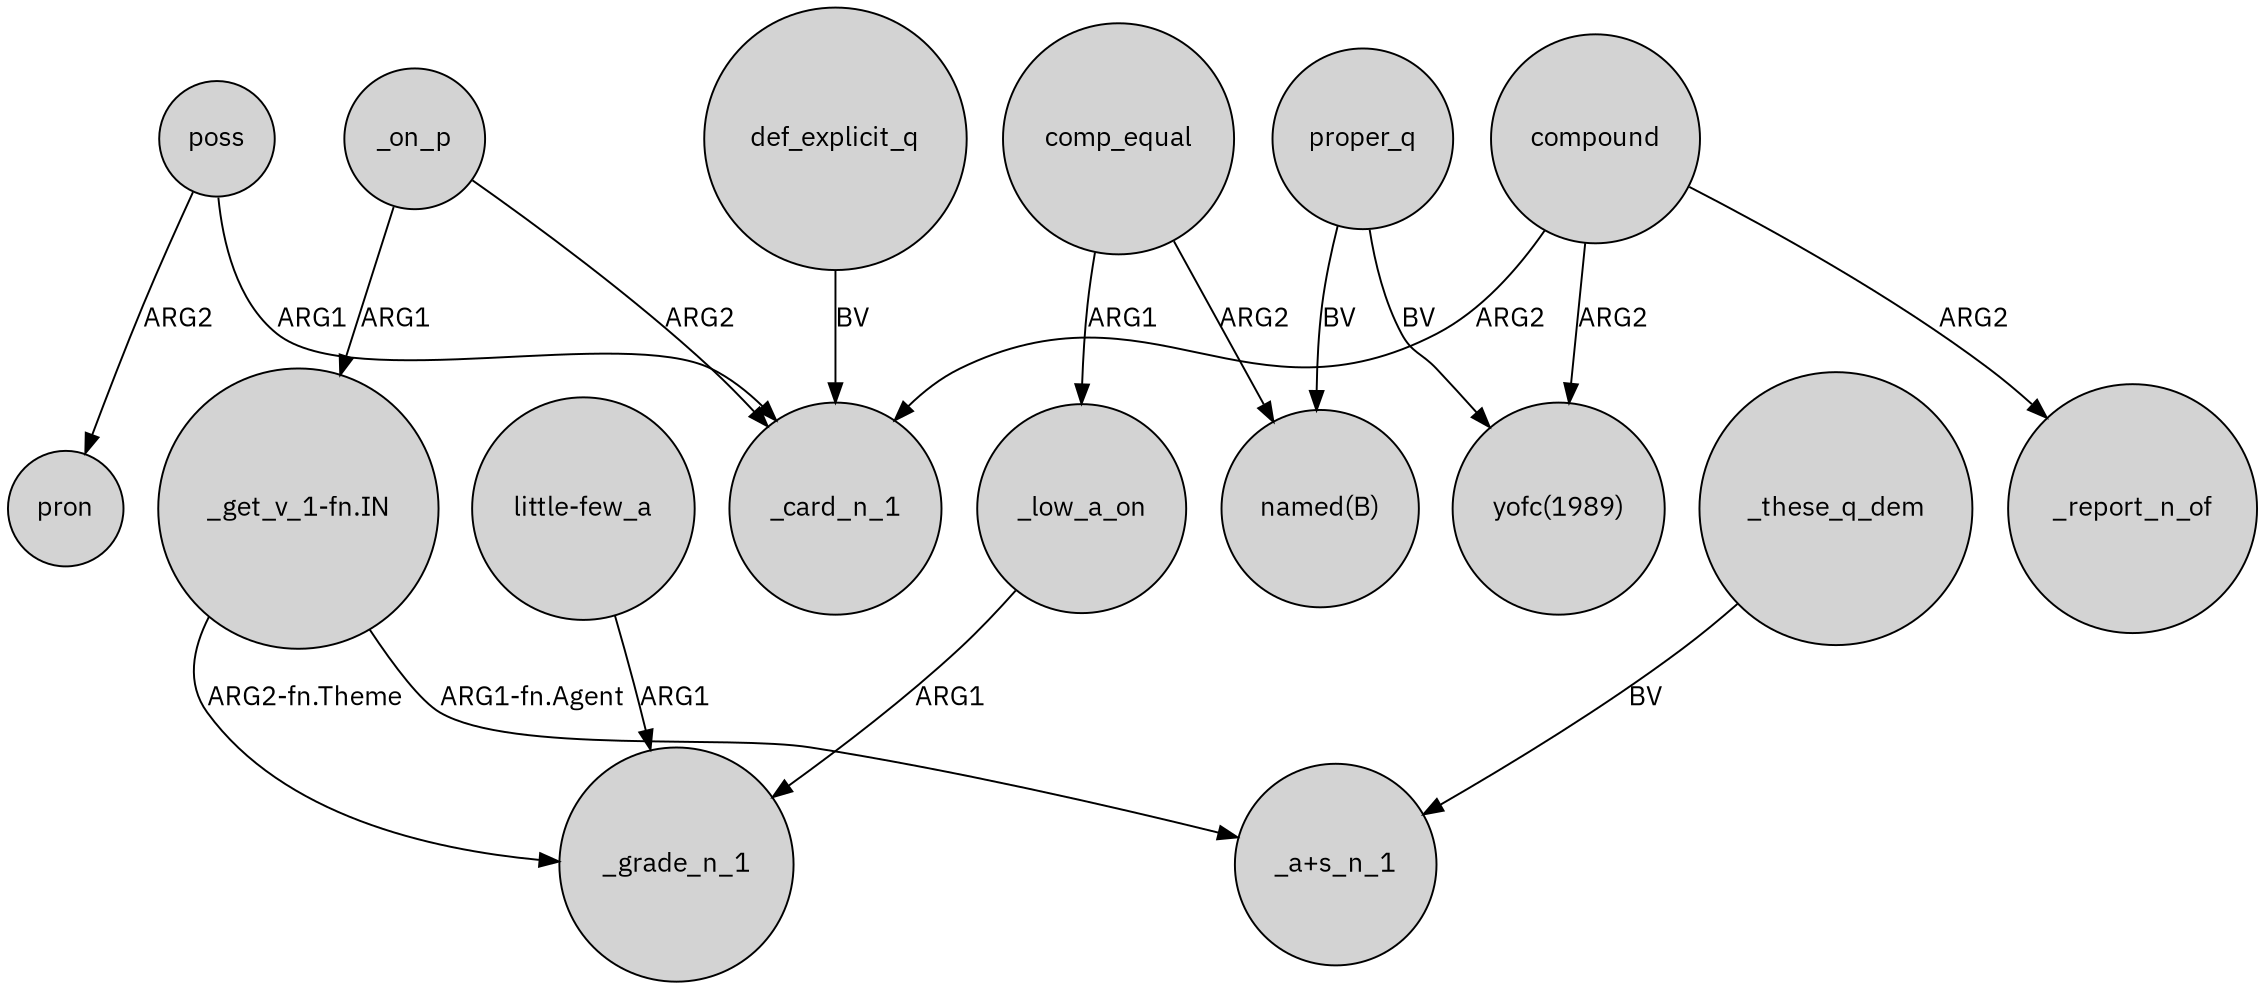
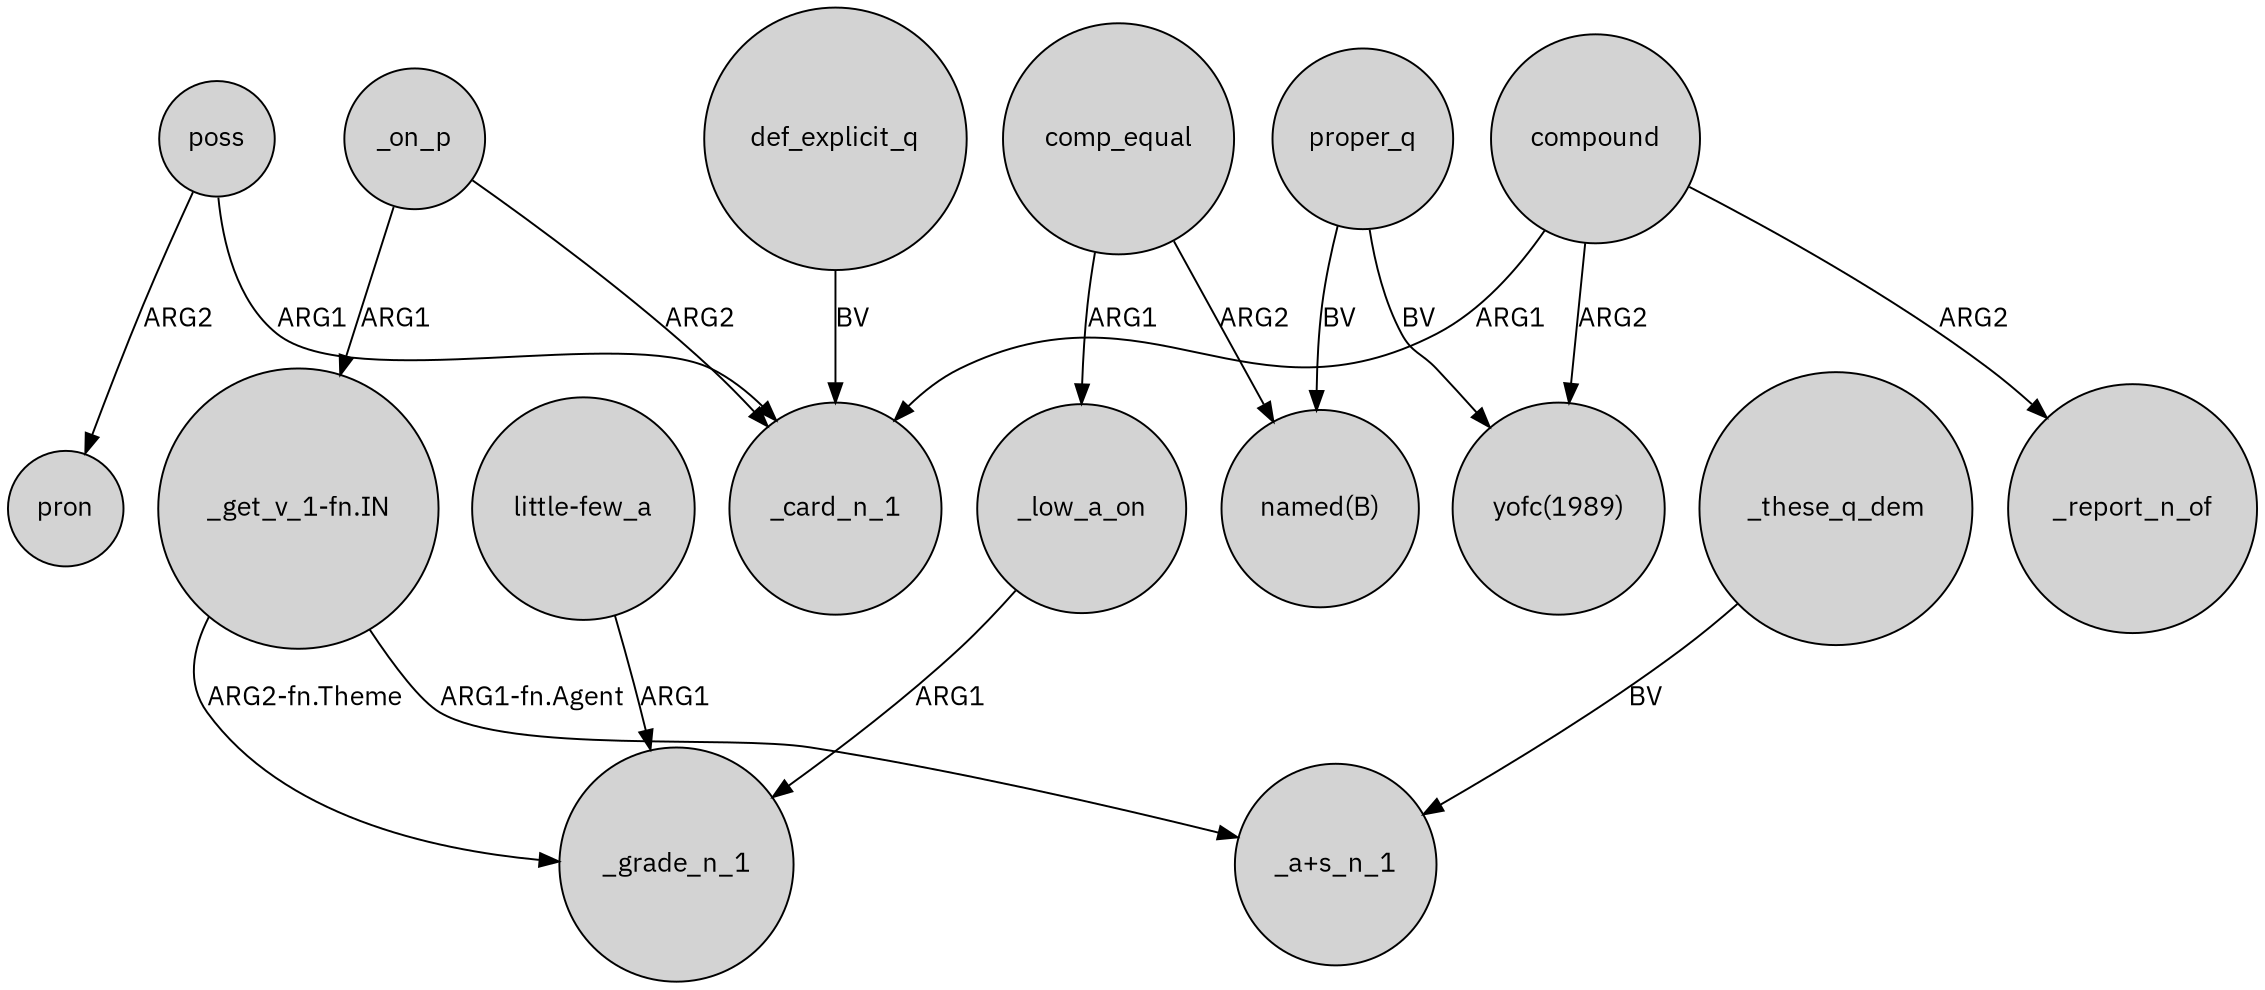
edge "compound" -> "_card_n_1": label "ARG2" -> "ARG1"
